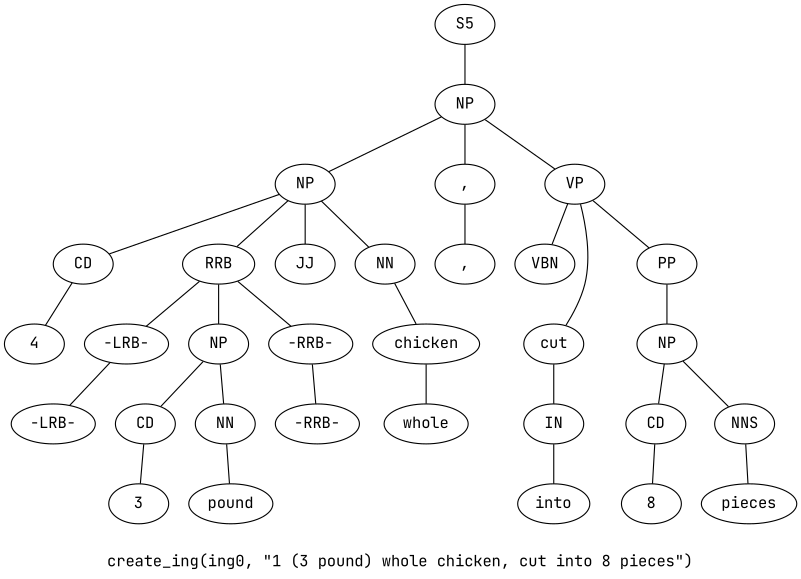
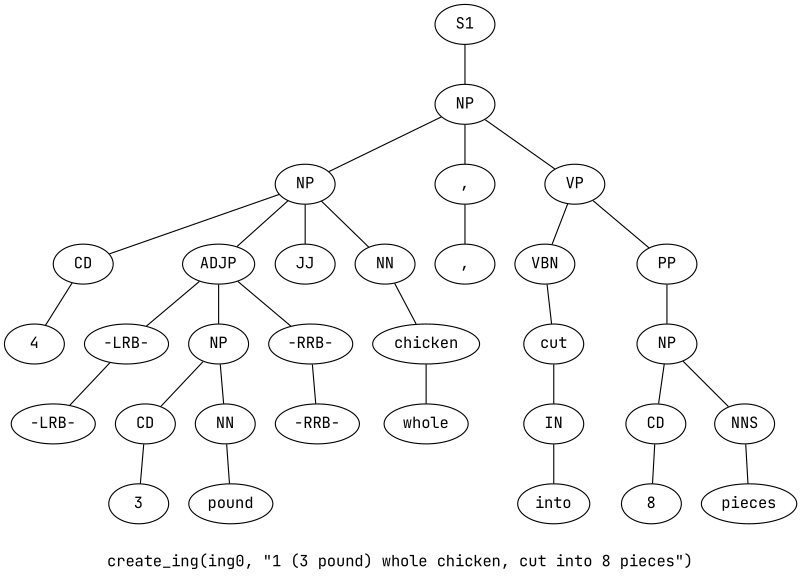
node "S5": label "S5" -> "S1"
node "RRB": label "RRB" -> "ADJP"
edge "VP" -- "cut": now "VBN" -- "cut"
